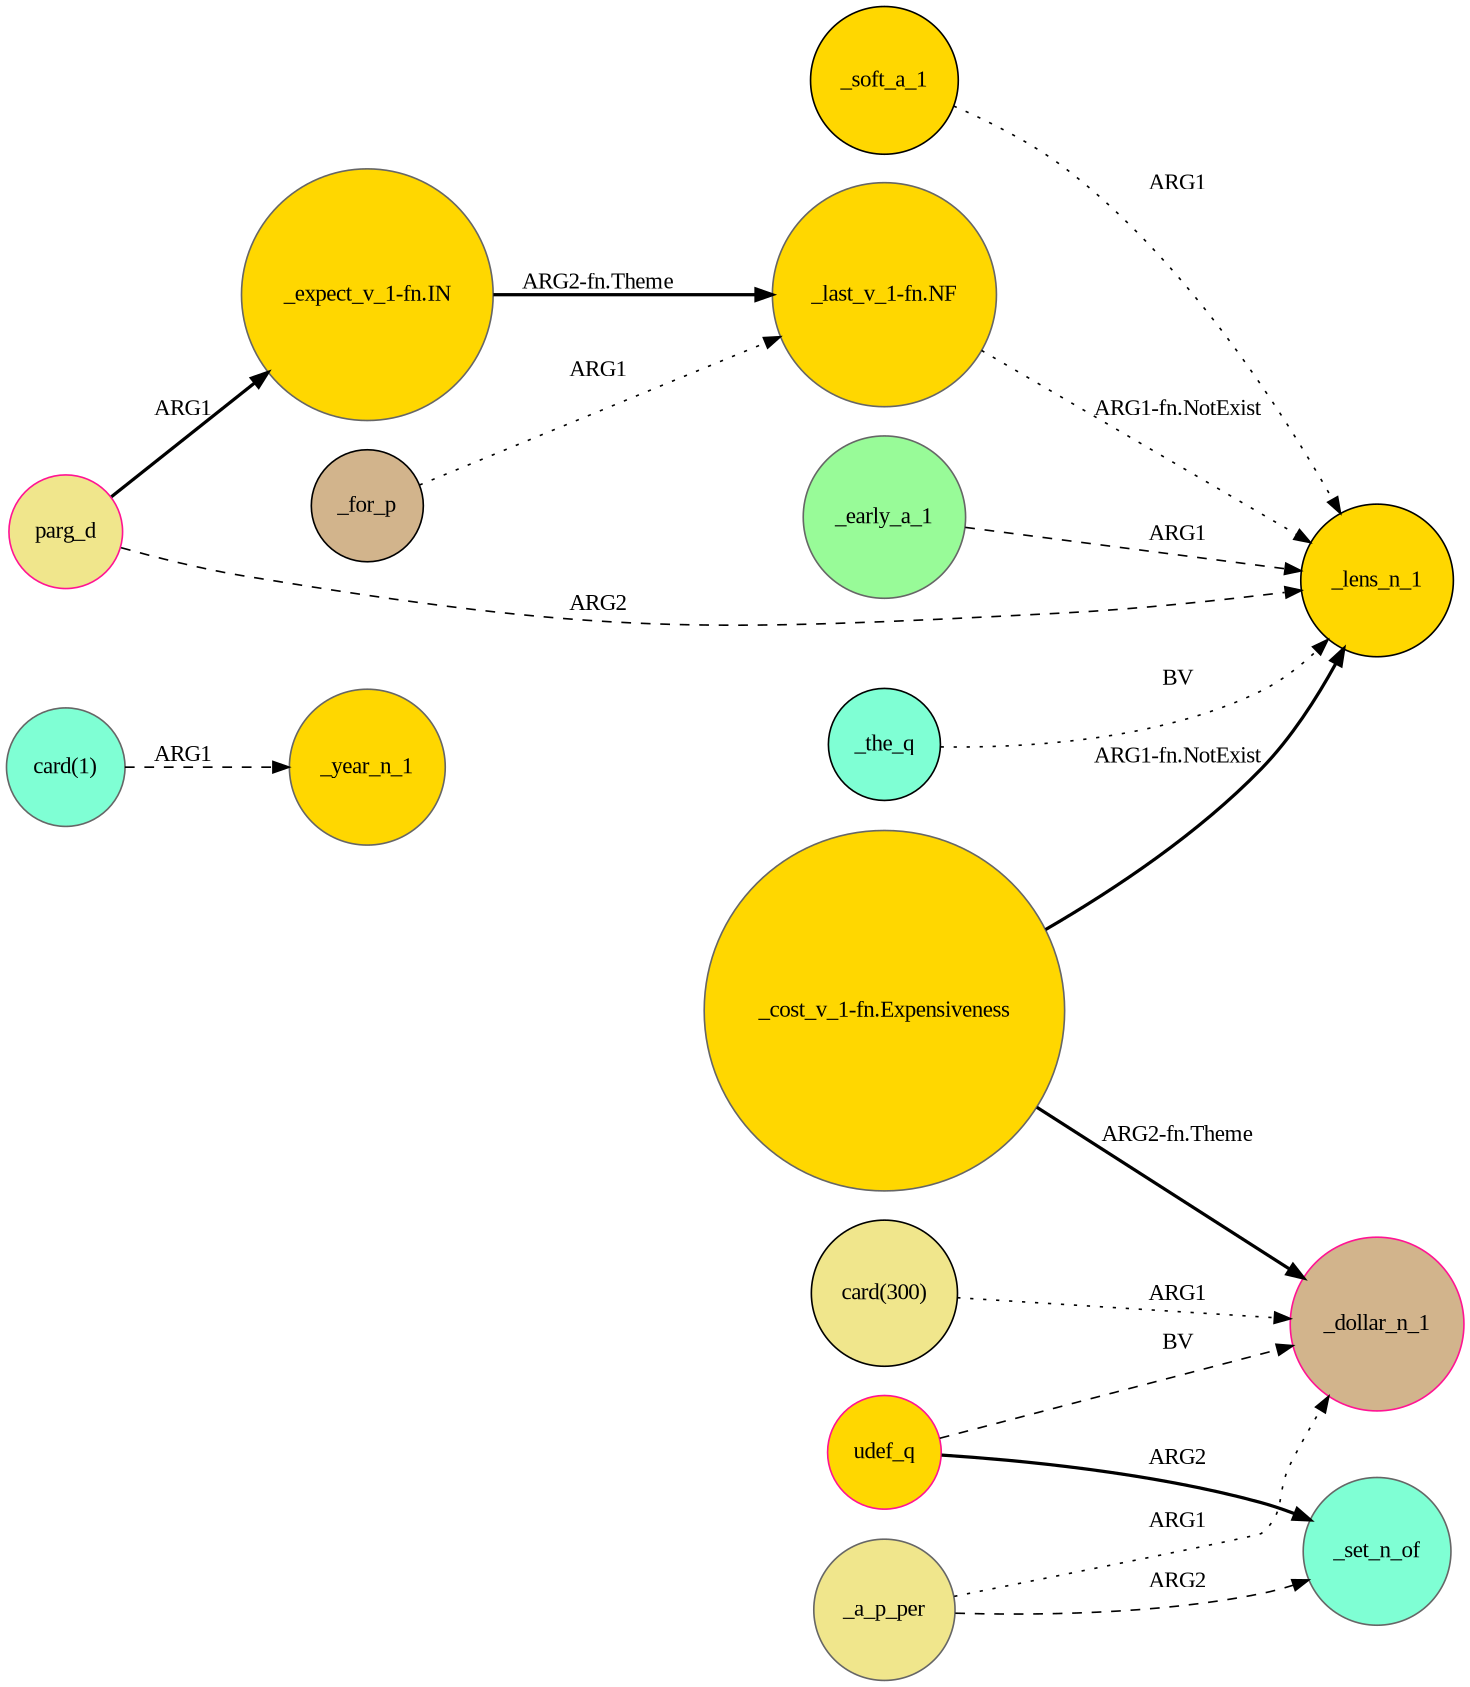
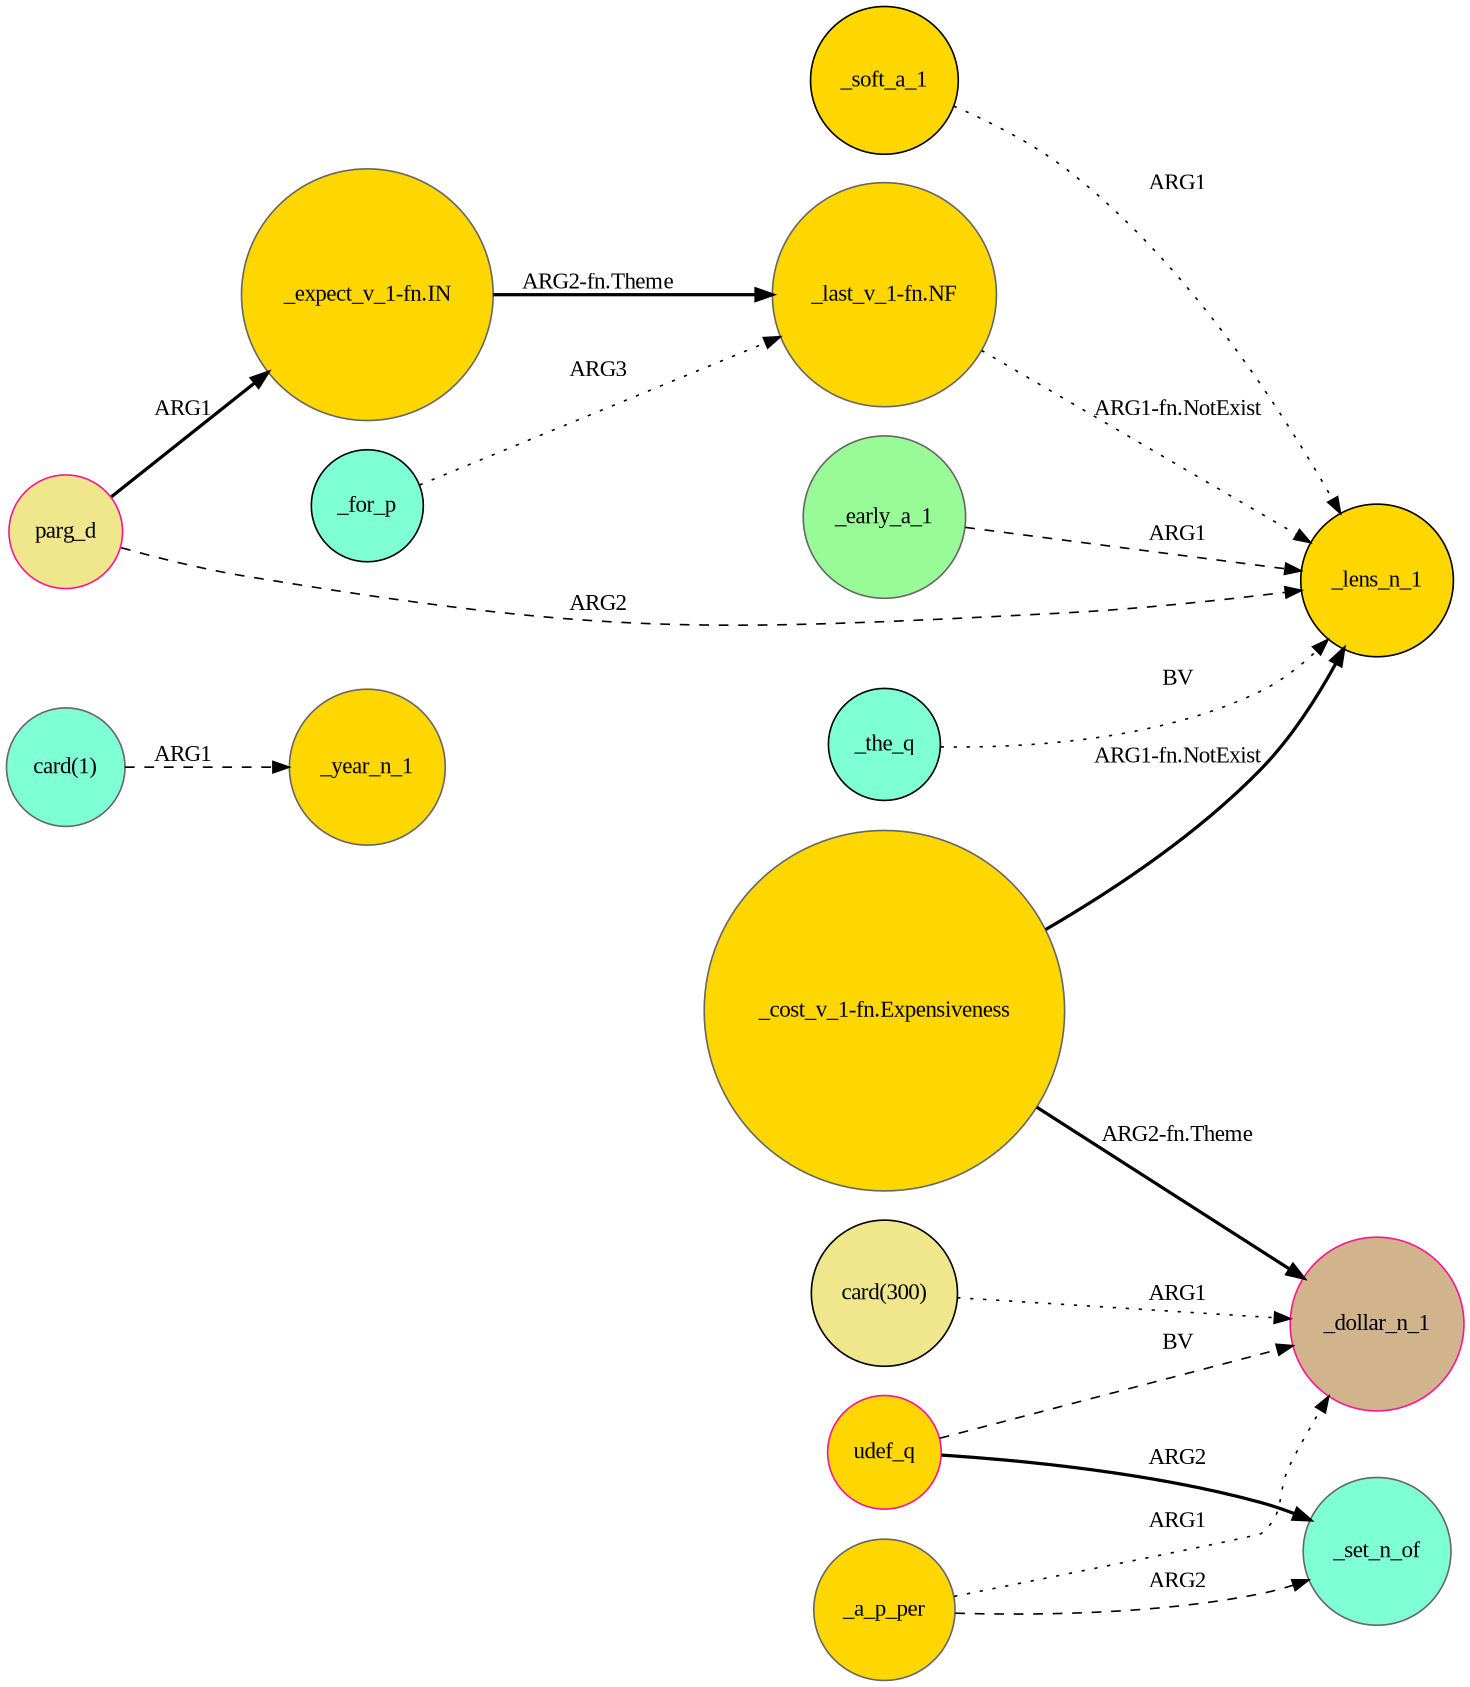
edge "_for_p" -> "_last_v_1-fn.NF": label "ARG1" -> "ARG3"
node "_for_p": fillcolor tan -> aquamarine
node "_a_p_per": fillcolor khaki -> gold
